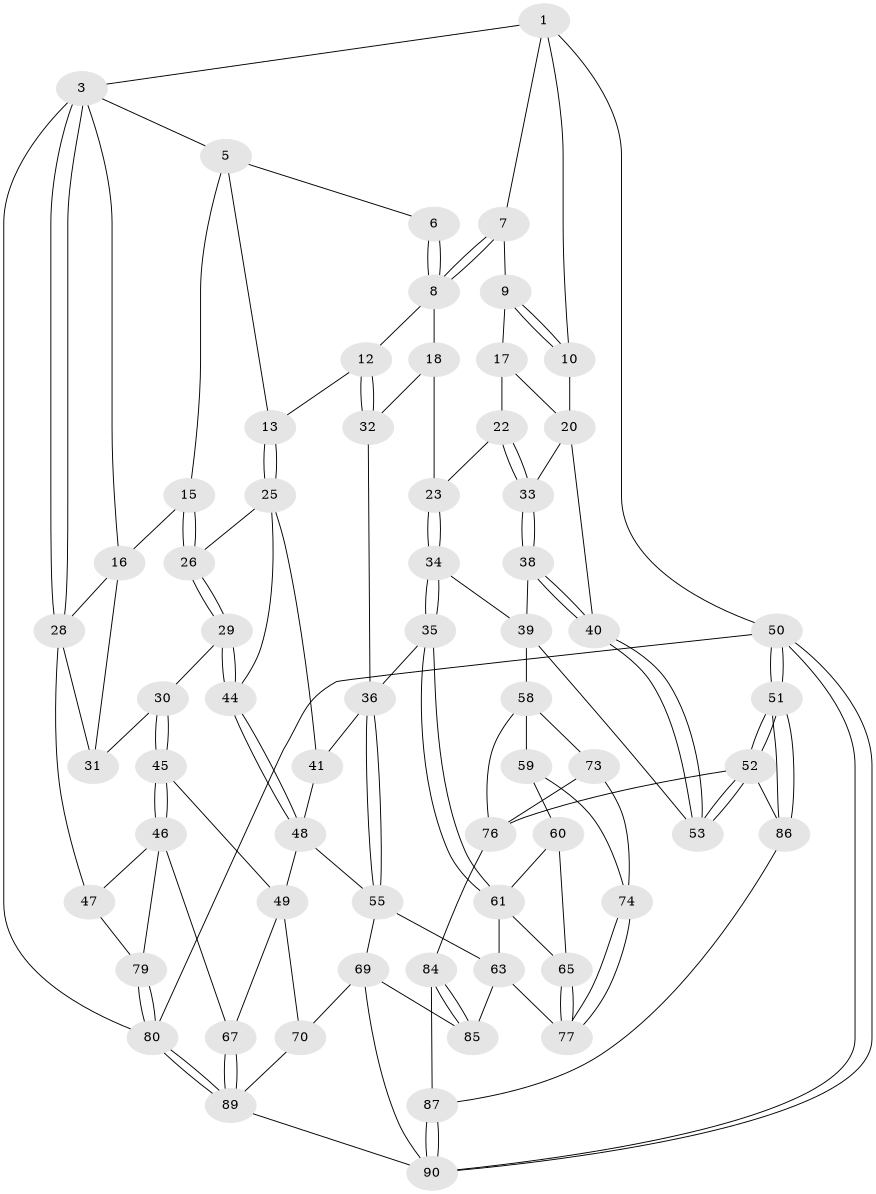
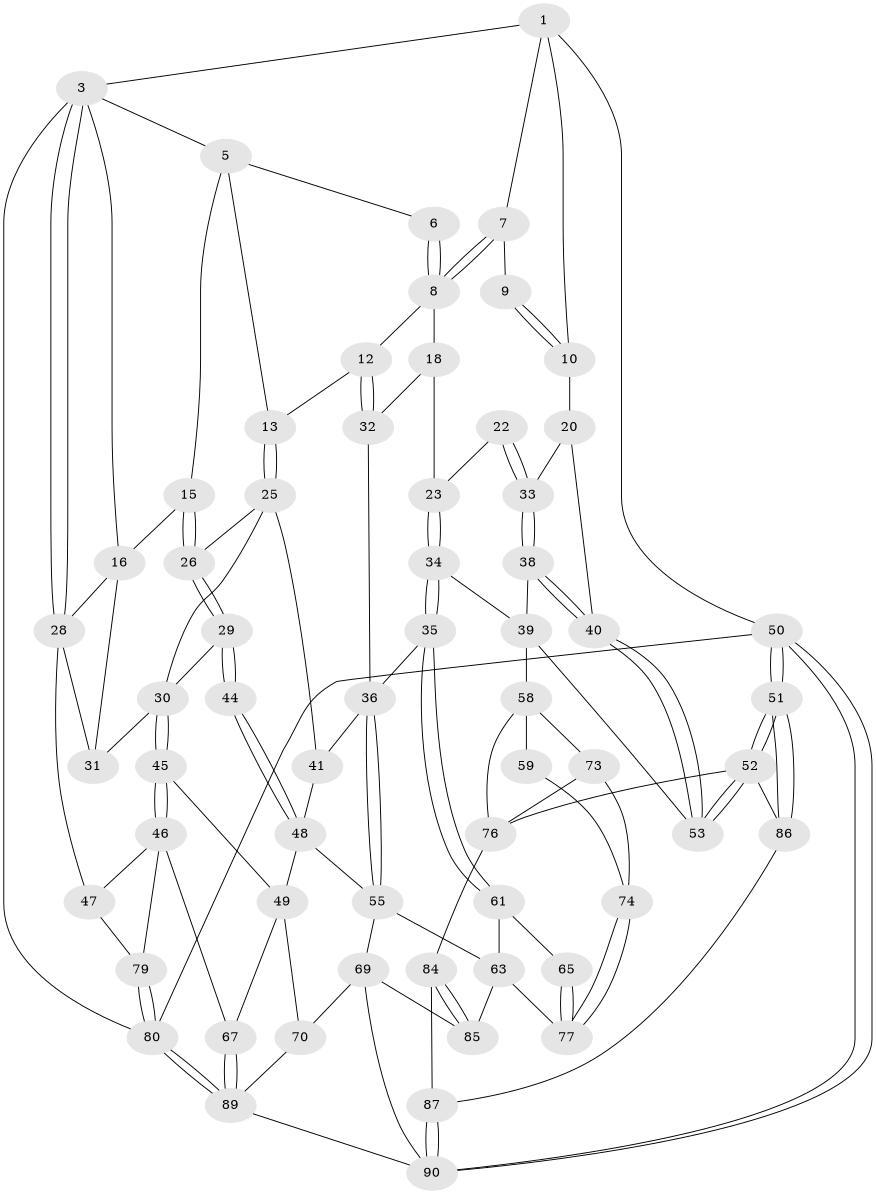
node "17": removed
edge "25" -- "44": now "25" -- "30"
node "60": removed
